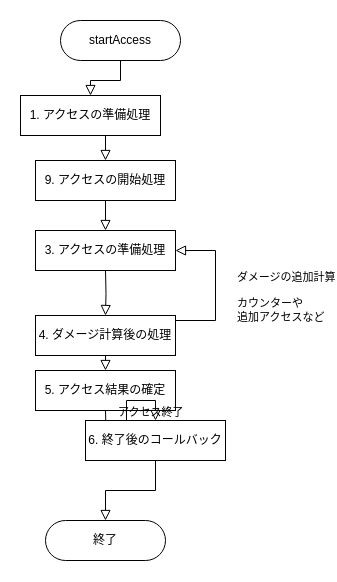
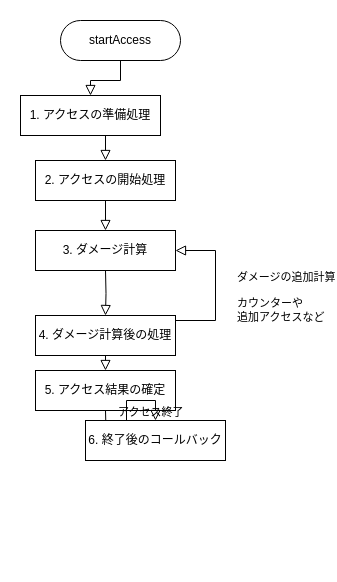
node "9. アクセスの開始処理": label "9. アクセスの開始処理" -> "2. アクセスの開始処理"
node "3. アクセスの準備処理": label "3. アクセスの準備処理" -> "3. ダメージ計算"
edge "6. 終了後のコールバック" -> "終了": removed
node "終了": removed
